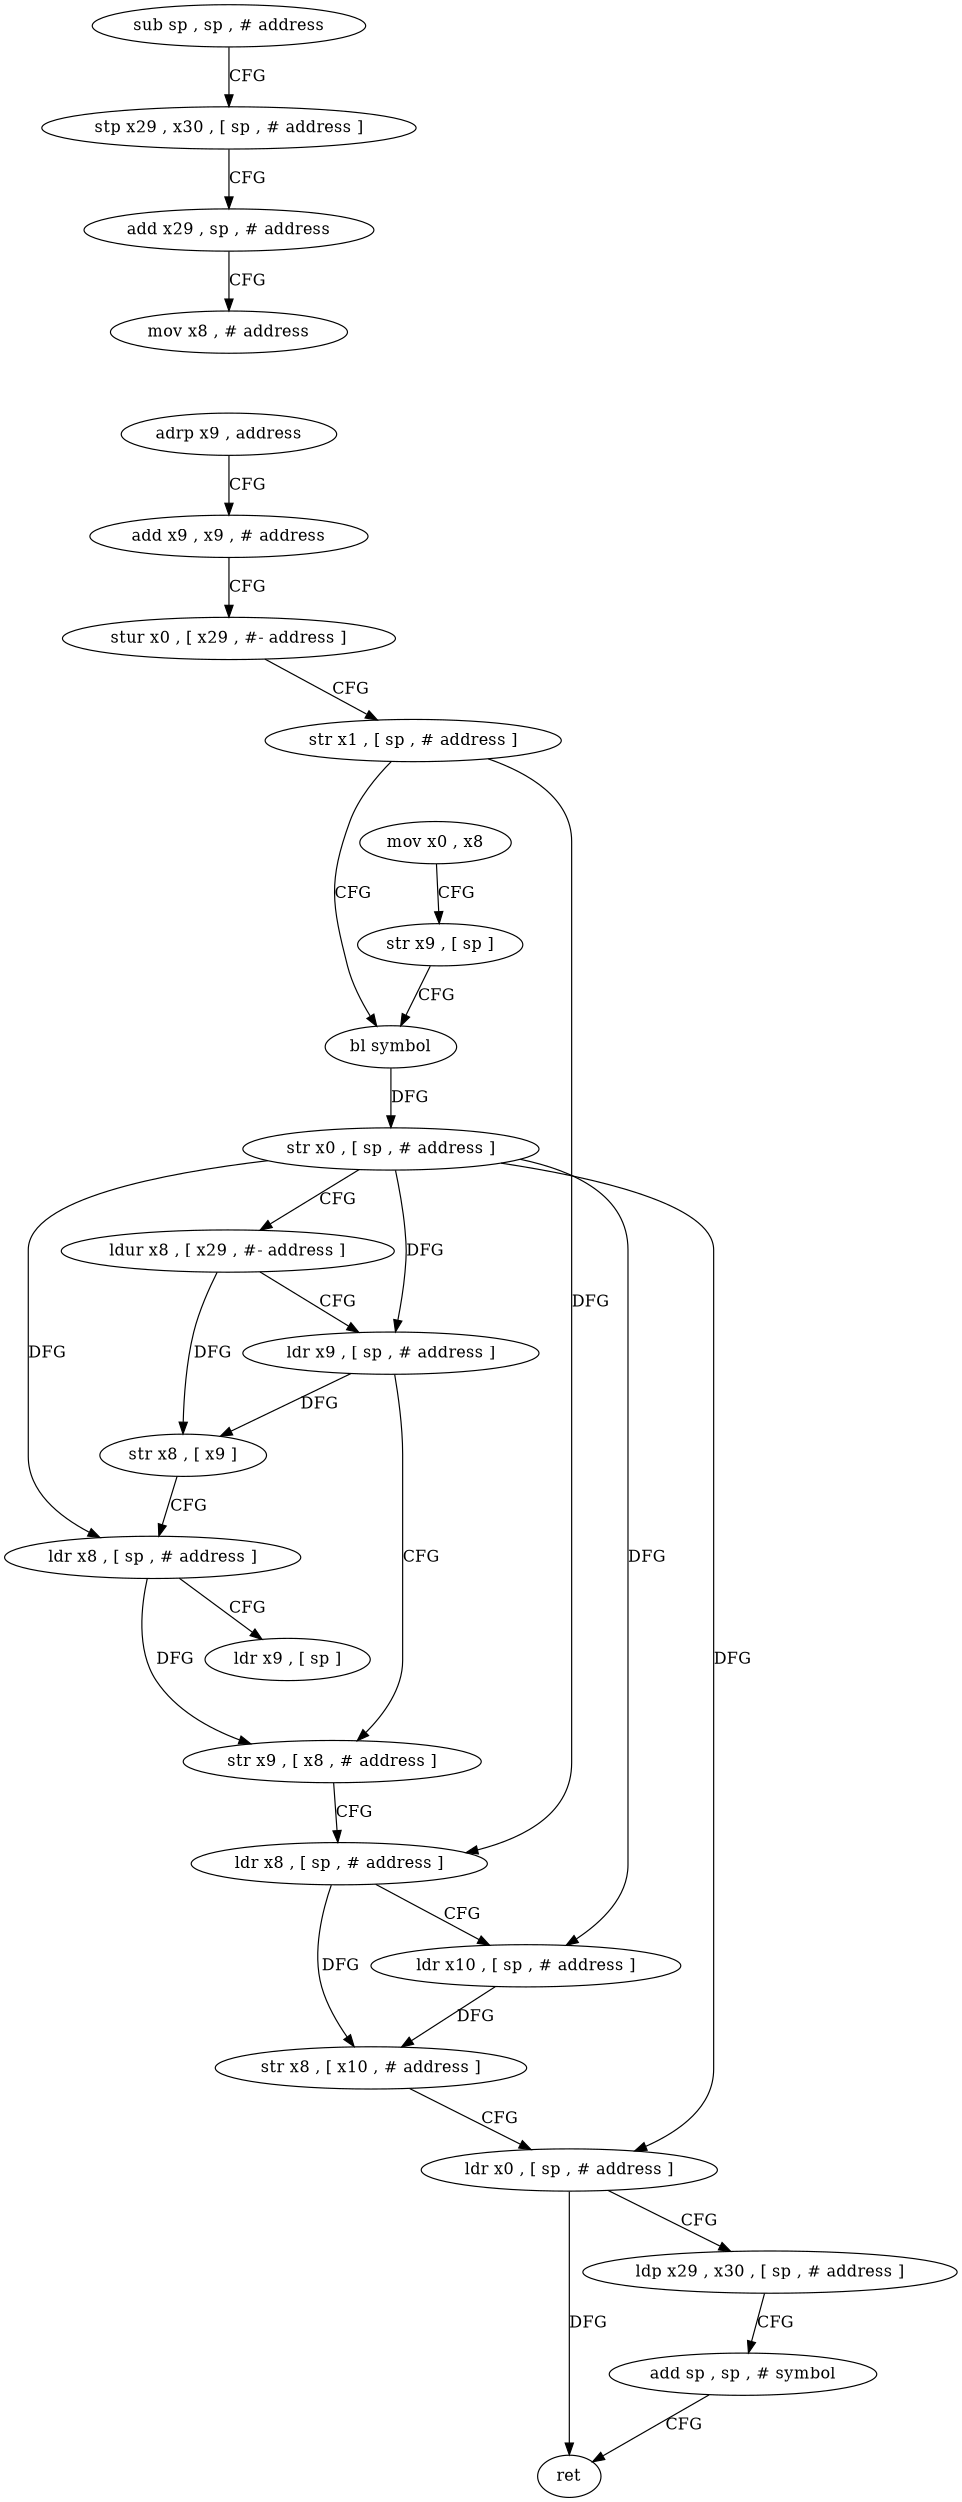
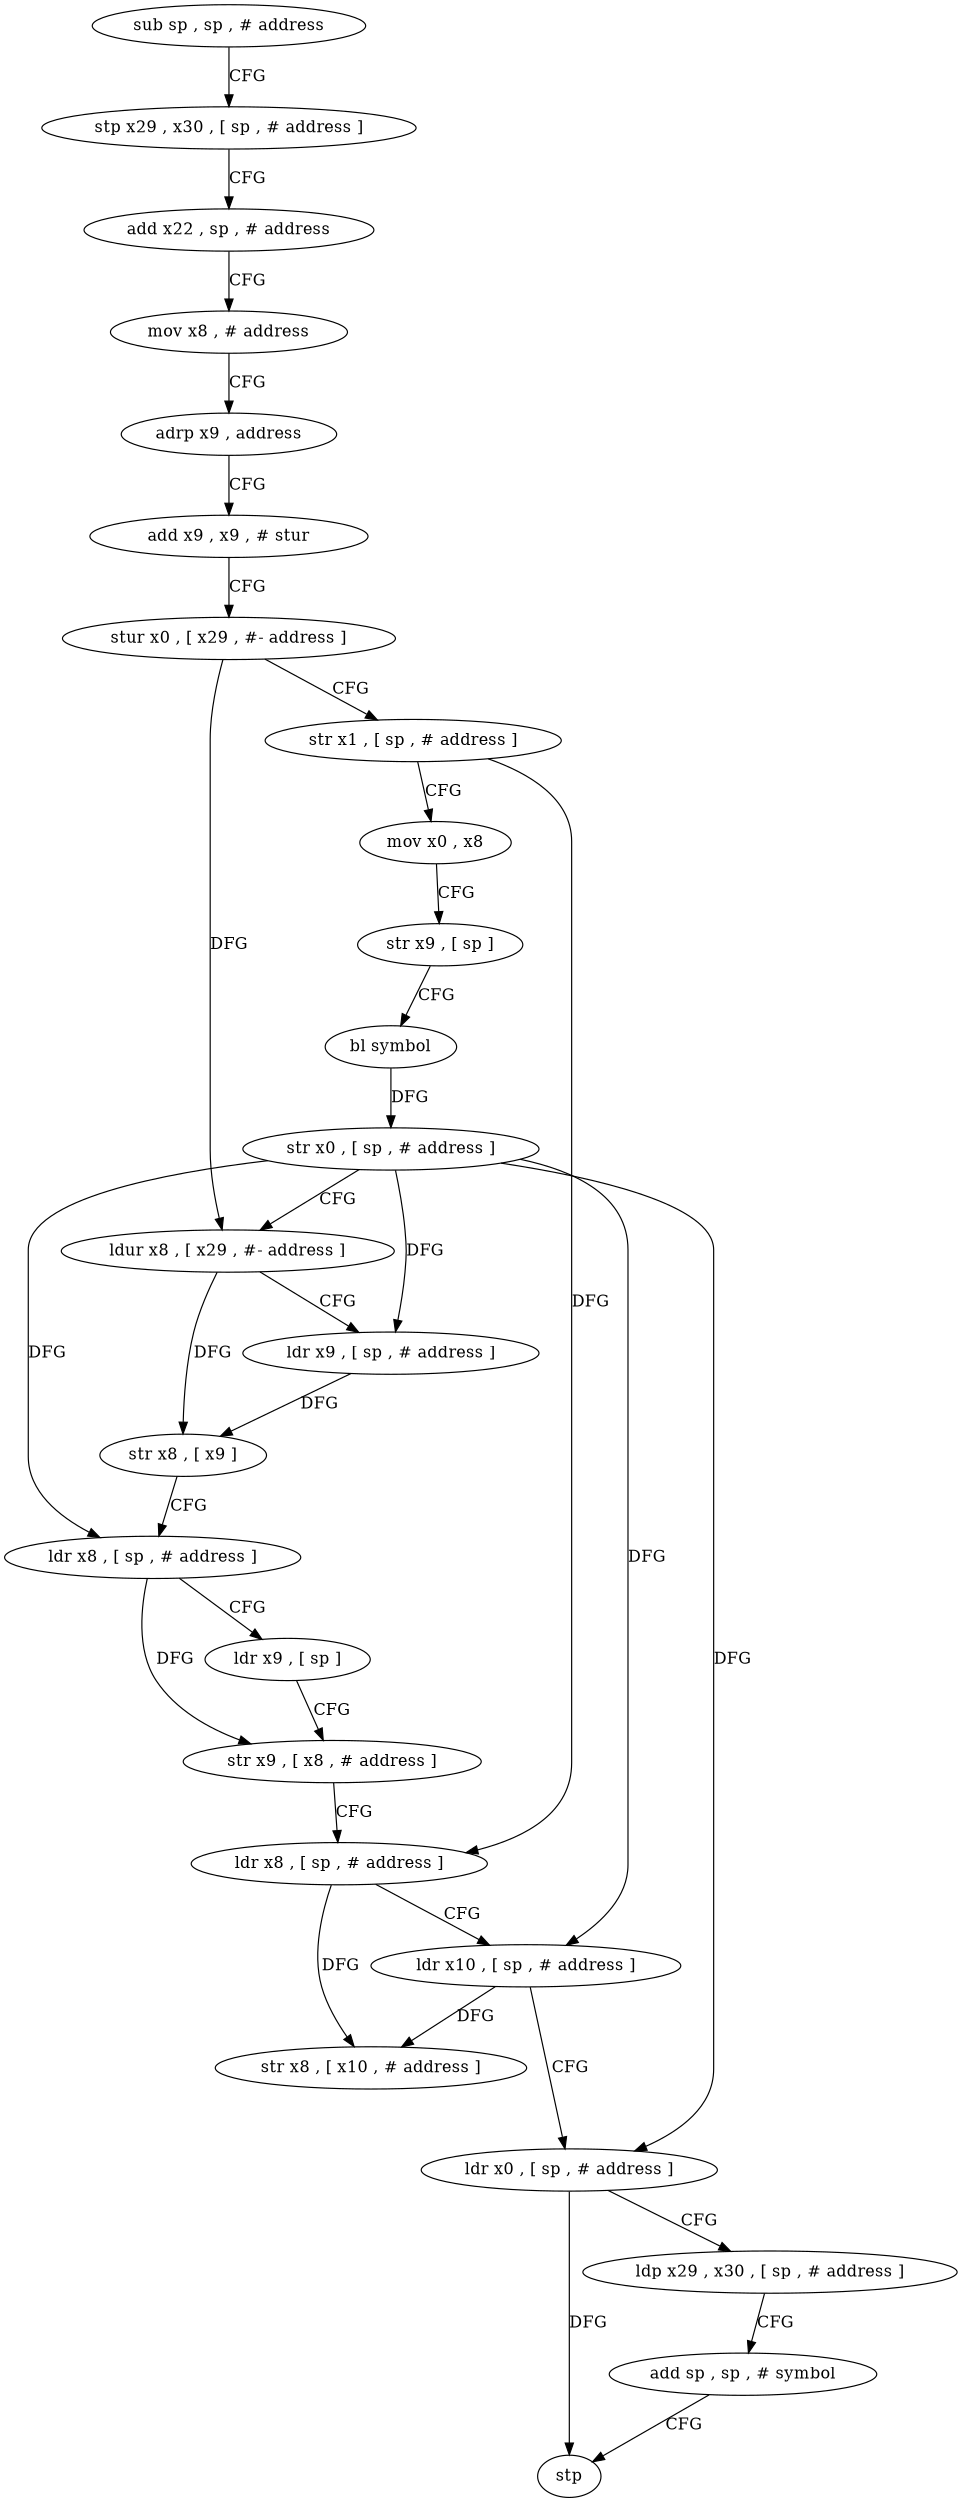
node "add x29 , sp , # address": label "add x29 , sp , # address" -> "add x22 , sp , # address"
edge "mov x8 , # address" -> "adrp x9 , address": added, label "CFG"
node "add x9 , x9 , # address": label "add x9 , x9 , # address" -> "add x9 , x9 , # stur"
edge "str x1 , [ sp , # address ]" -> "bl symbol": now "str x1 , [ sp , # address ]" -> "mov x0 , x8"
edge "stur x0 , [ x29 , #- address ]" -> "ldur x8 , [ x29 , #- address ]": added, label "DFG"
edge "ldr x9 , [ sp , # address ]" -> "str x9 , [ x8 , # address ]": now "ldr x9 , [ sp ]" -> "str x9 , [ x8 , # address ]"
edge "str x8 , [ x10 , # address ]" -> "ldr x0 , [ sp , # address ]": now "ldr x10 , [ sp , # address ]" -> "ldr x0 , [ sp , # address ]"
node "ret": label "ret" -> "stp"
